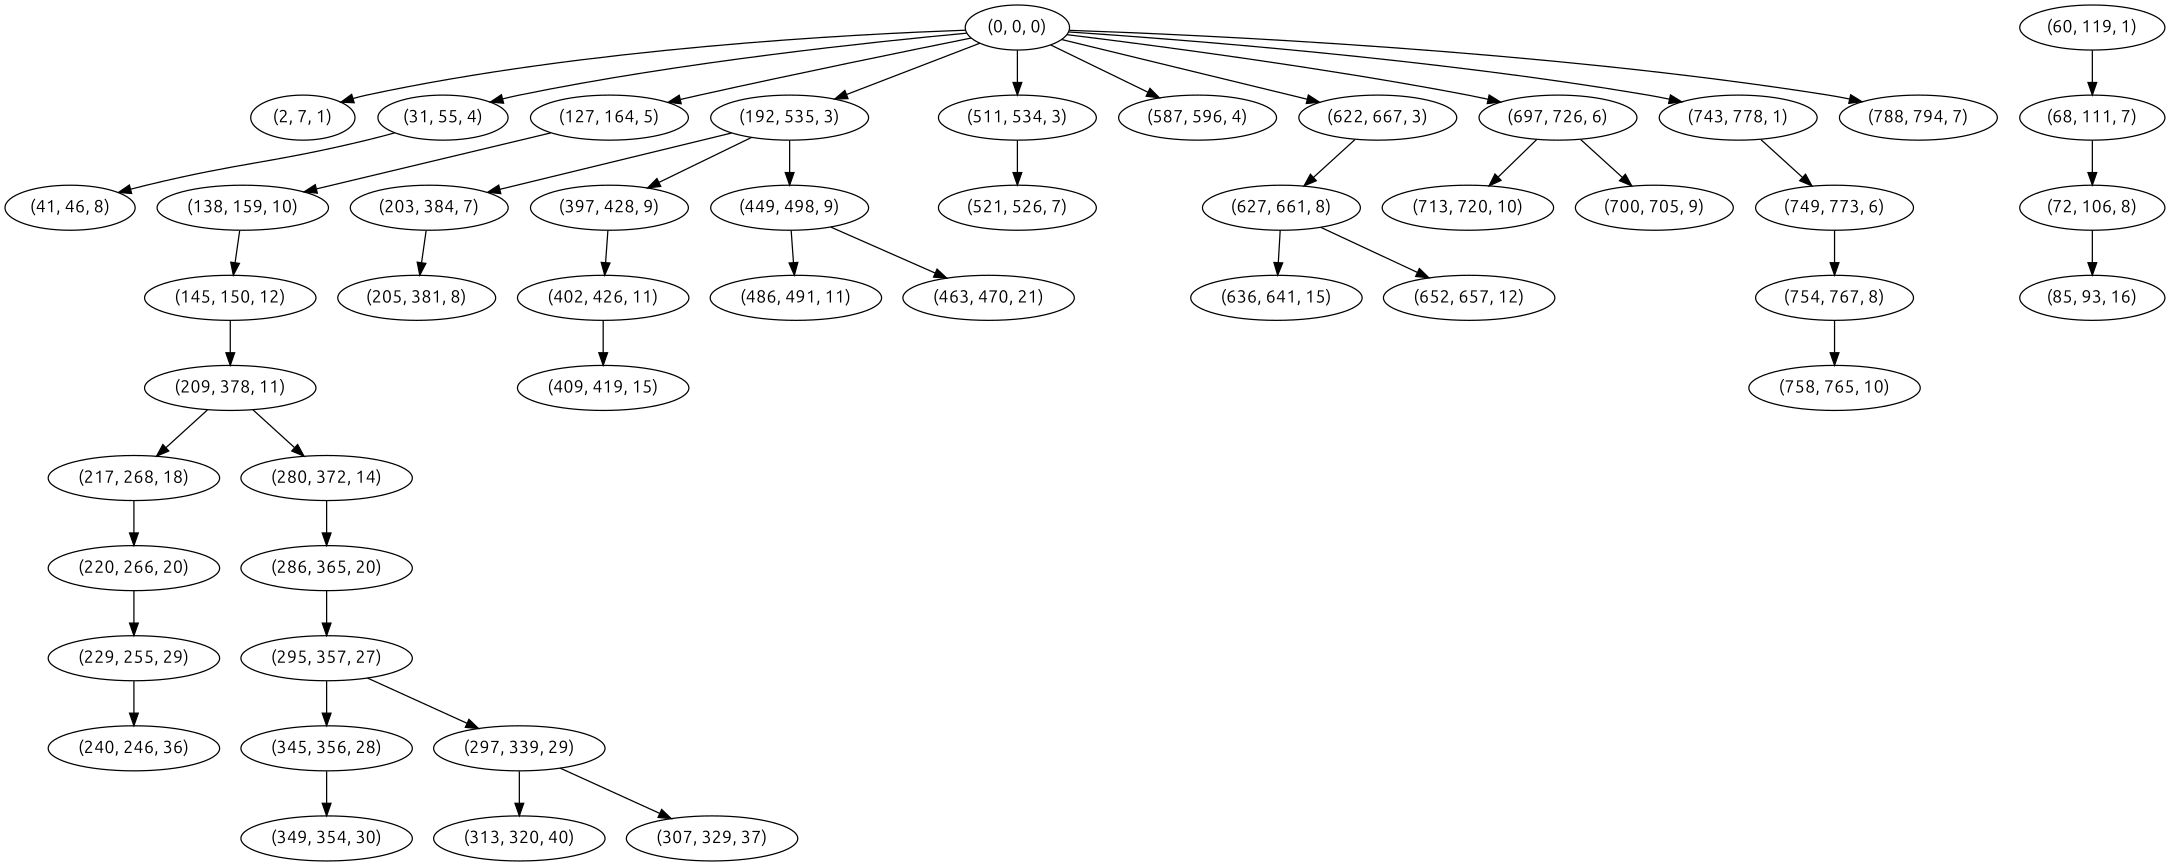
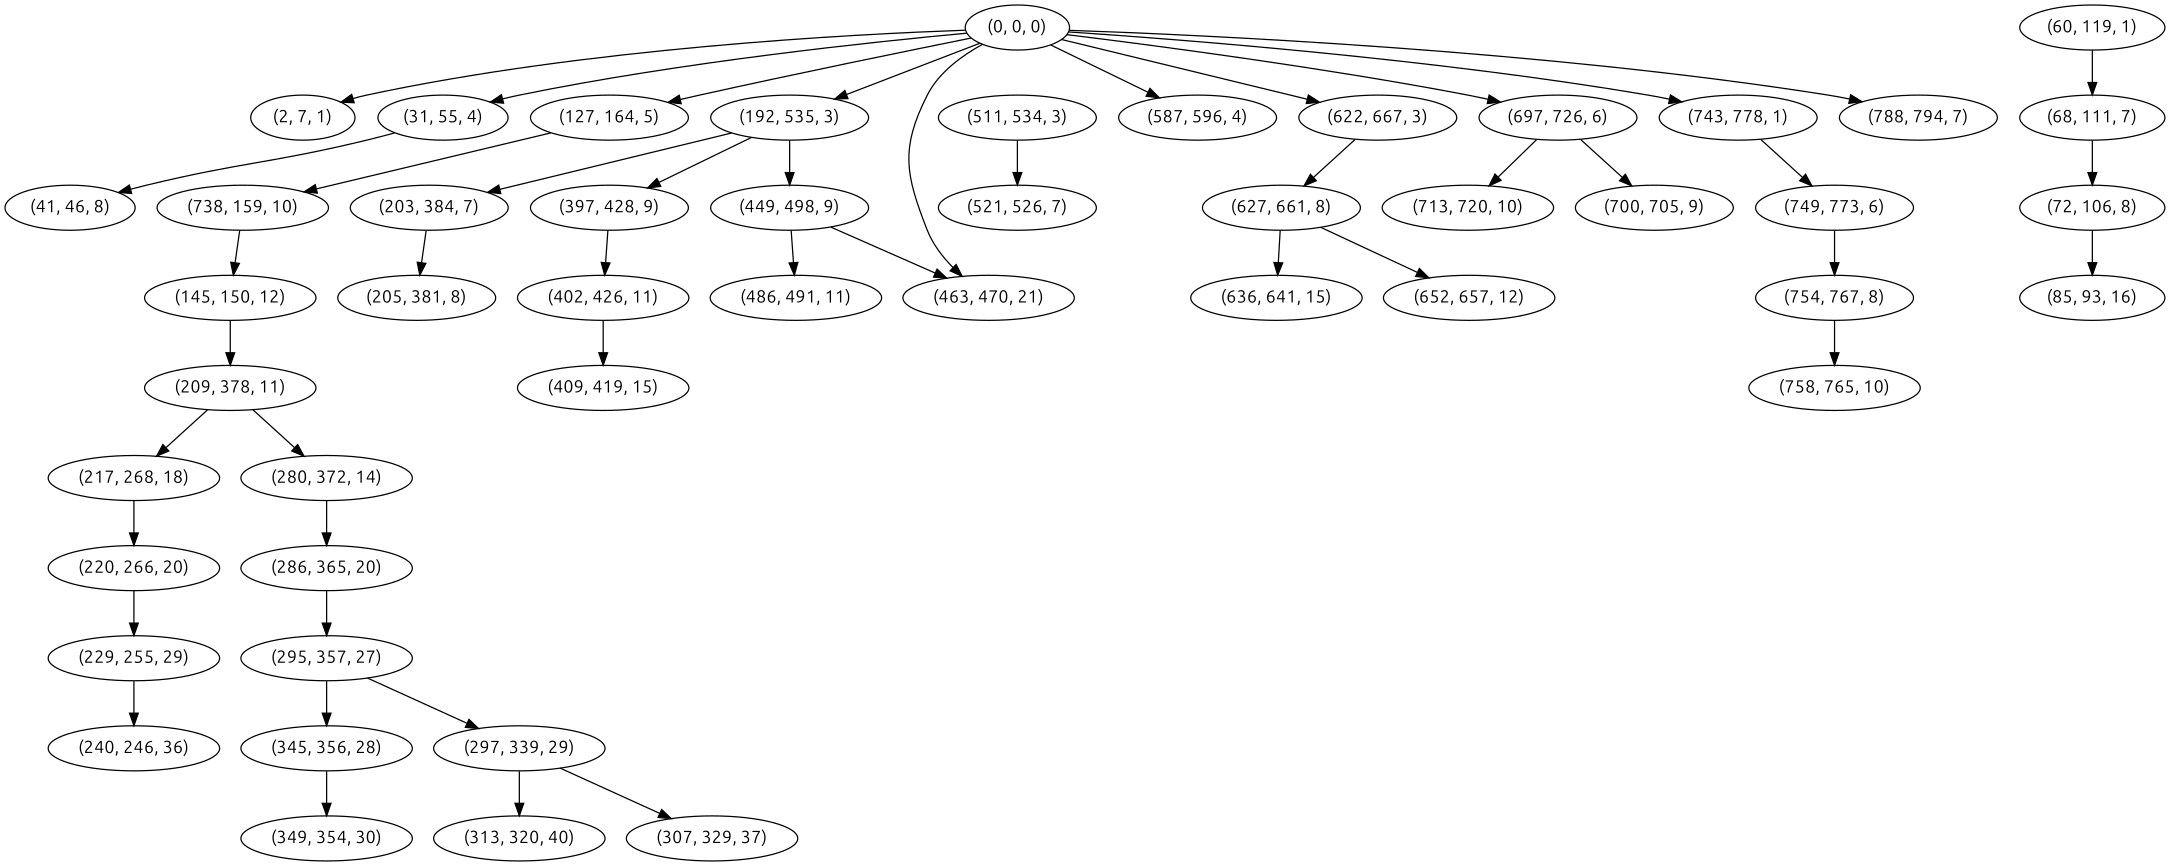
edge "(0, 0, 0)" -> "(511, 534, 3)": now "(0, 0, 0)" -> "(463, 470, 21)"
node "(138, 159, 10)": label "(138, 159, 10)" -> "(738, 159, 10)"
